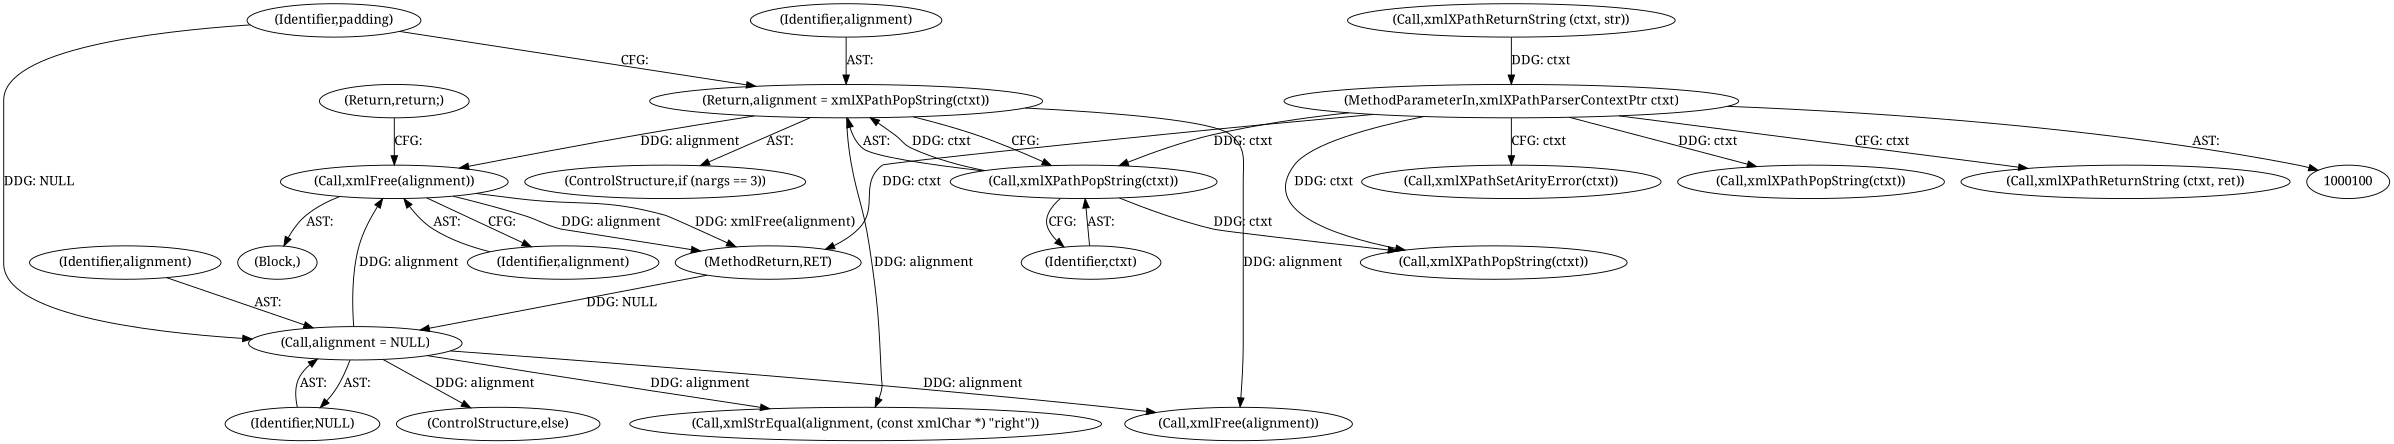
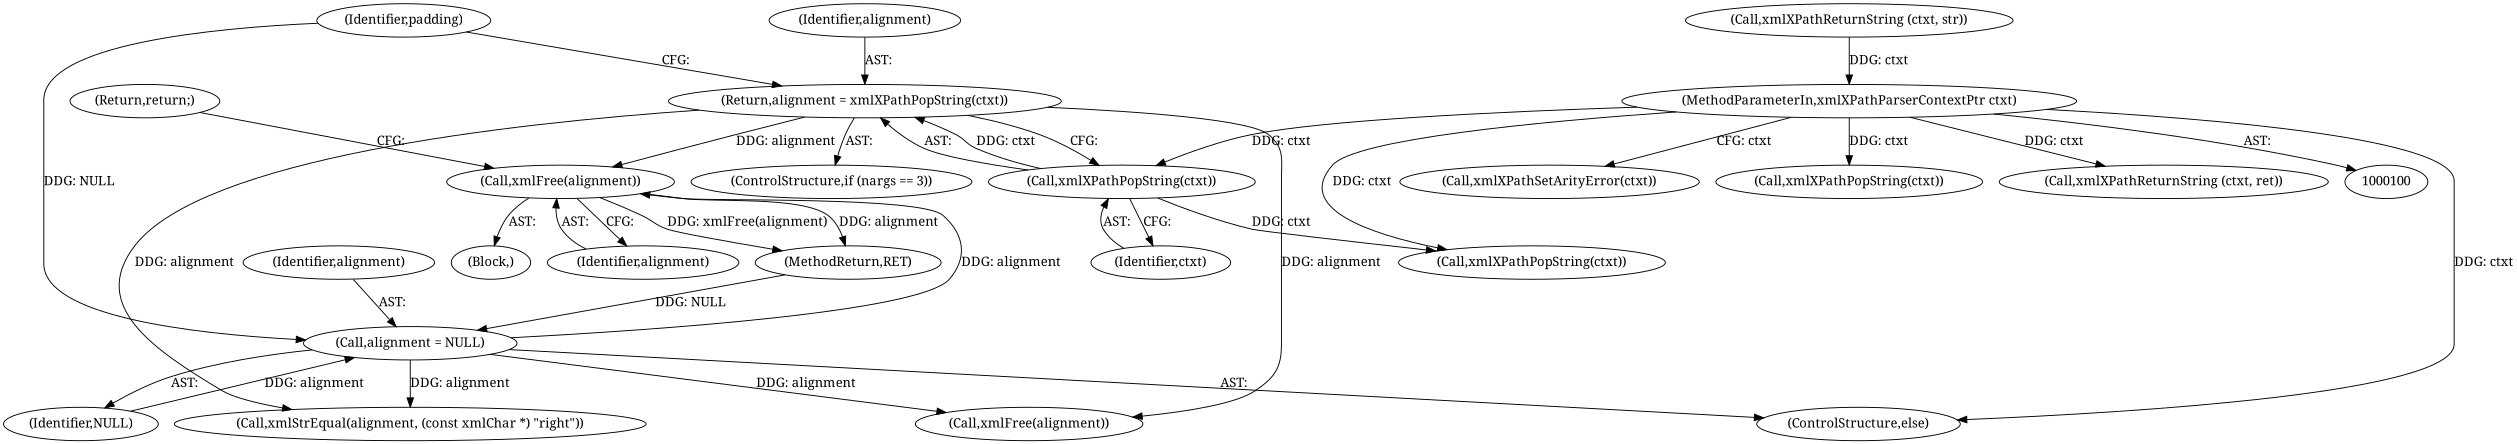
edge "(MethodParameterIn,xmlXPathParserContextPtr ctxt)" -> "(Call,xmlXPathReturnString (ctxt, ret))": label "CFG: ctxt" -> "DDG: ctxt"
edge "(MethodParameterIn,xmlXPathParserContextPtr ctxt)" -> "(MethodReturn,RET)": now "(MethodParameterIn,xmlXPathParserContextPtr ctxt)" -> "(ControlStructure,else)"
edge "(Identifier,NULL)" -> "(Call,alignment = NULL)": label "AST: " -> "DDG: alignment"
edge "(Call,alignment = NULL)" -> "(ControlStructure,else)": label "DDG: alignment" -> "AST: "
